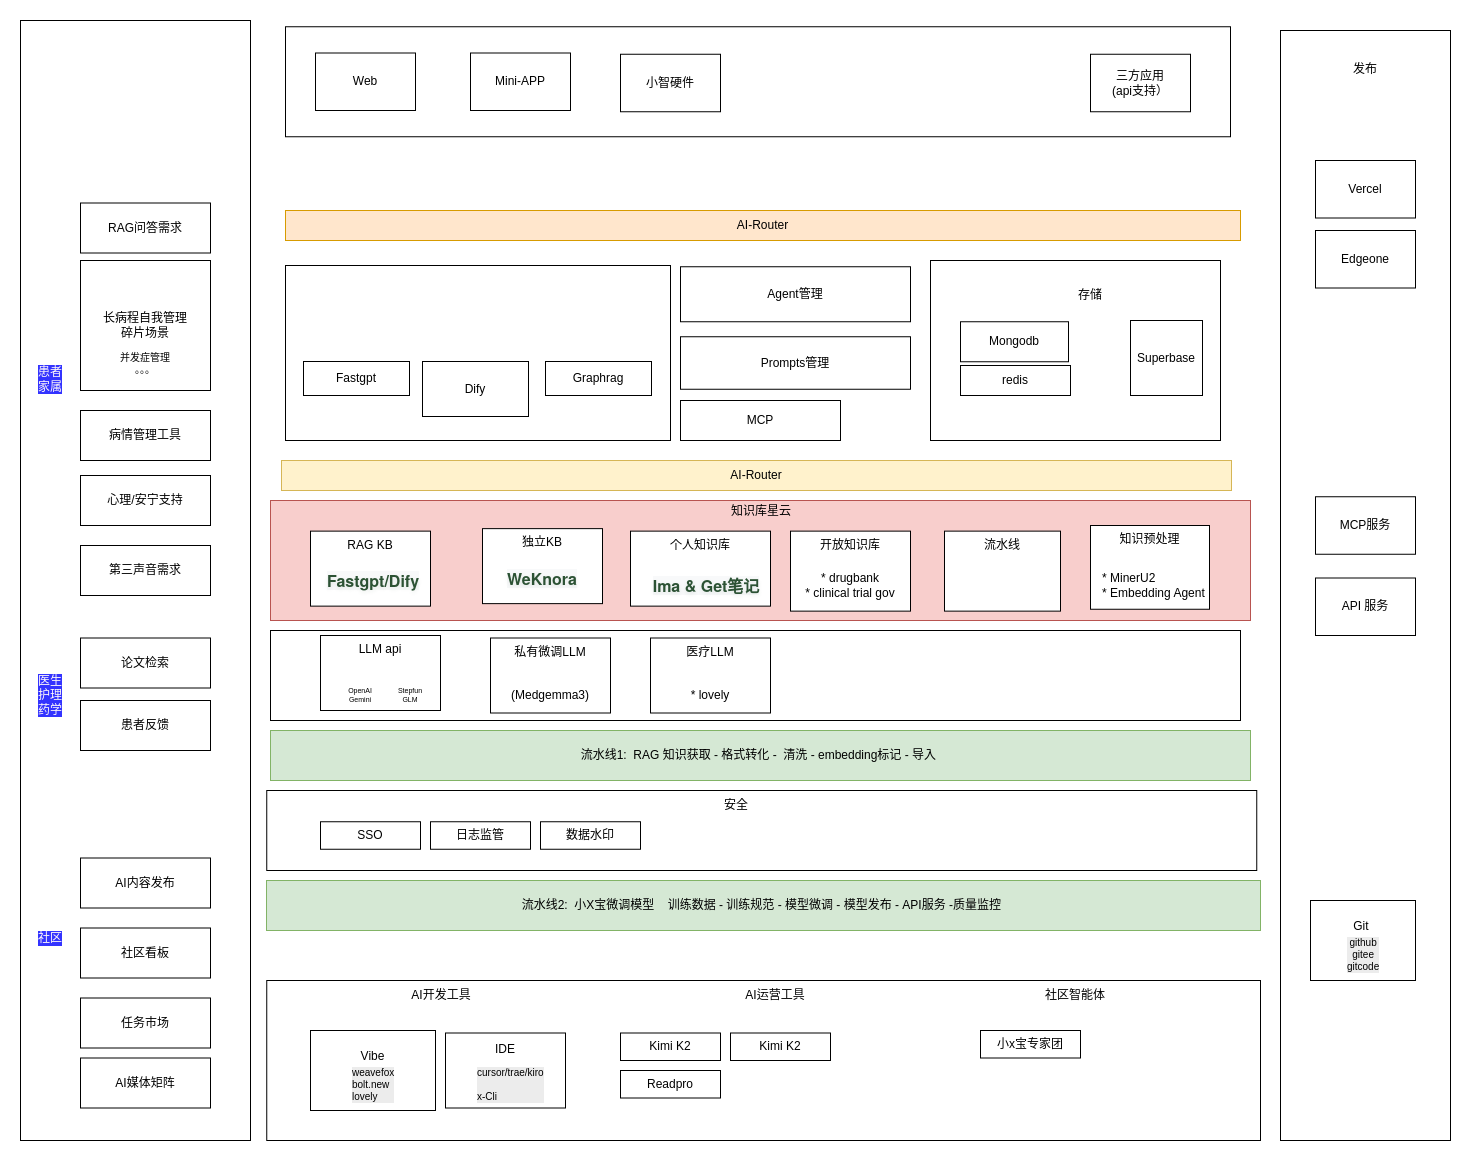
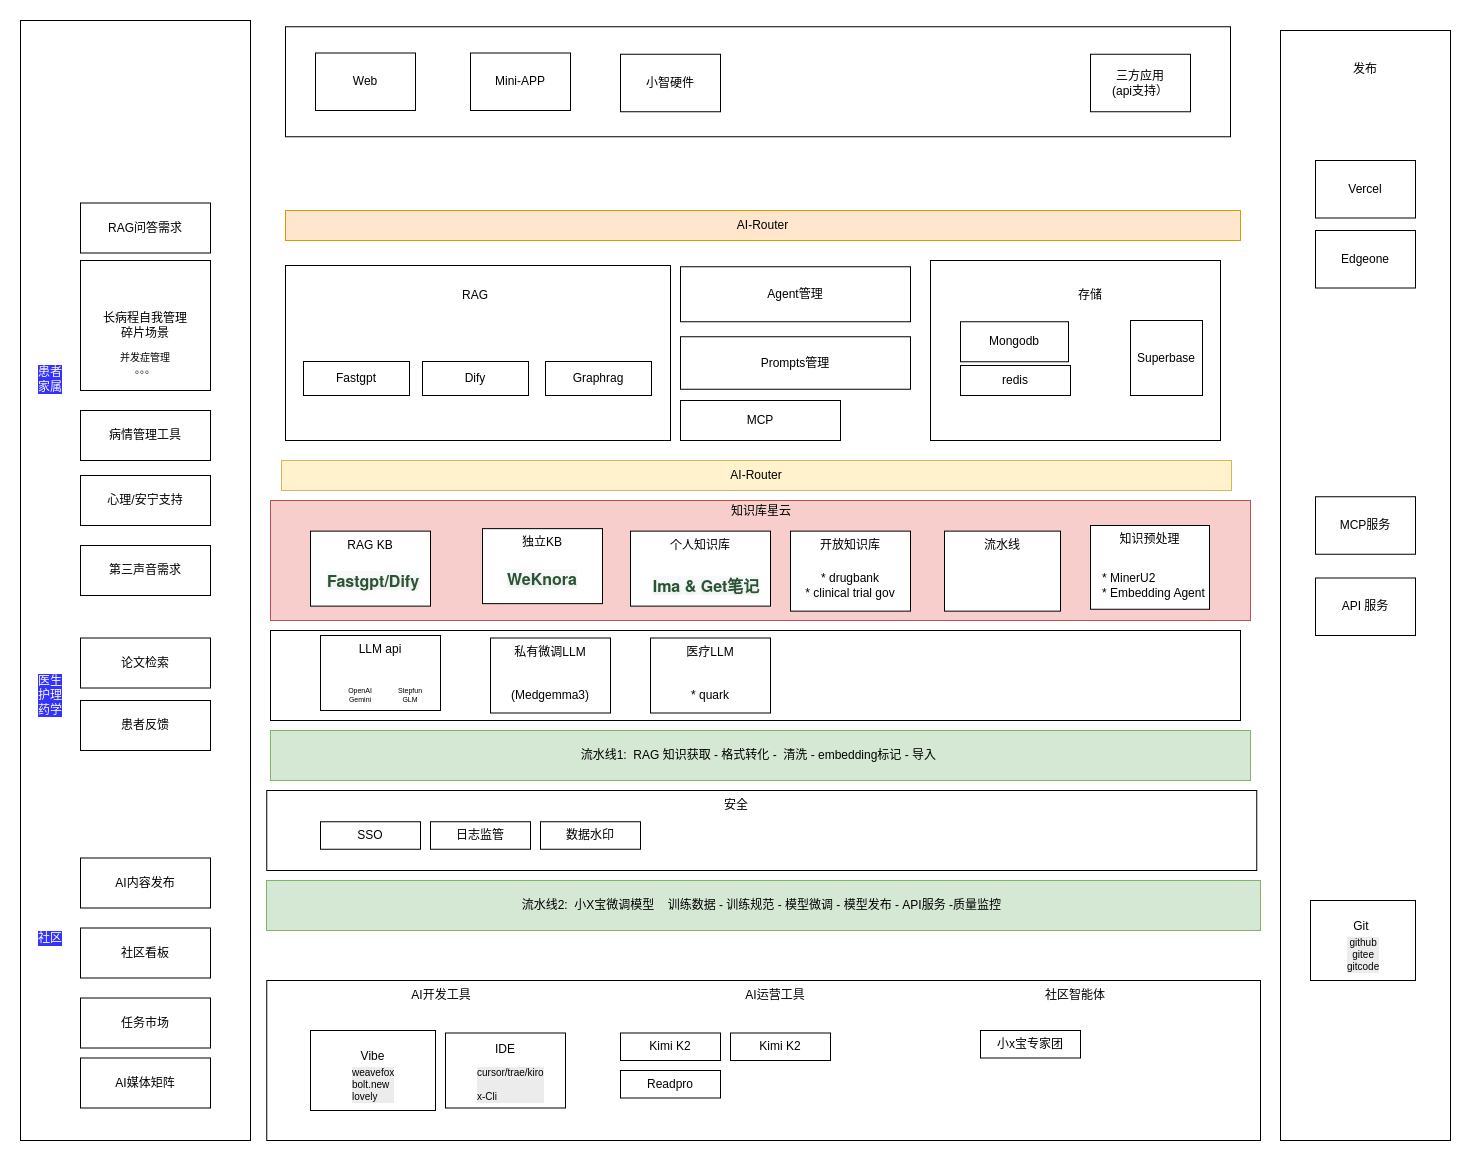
node "RAG": added
node "Dify": size 106x55 -> 106x34
node "医疗LLM * lovely": label "医疗LLM * lovely" -> "医疗LLM * quark"
